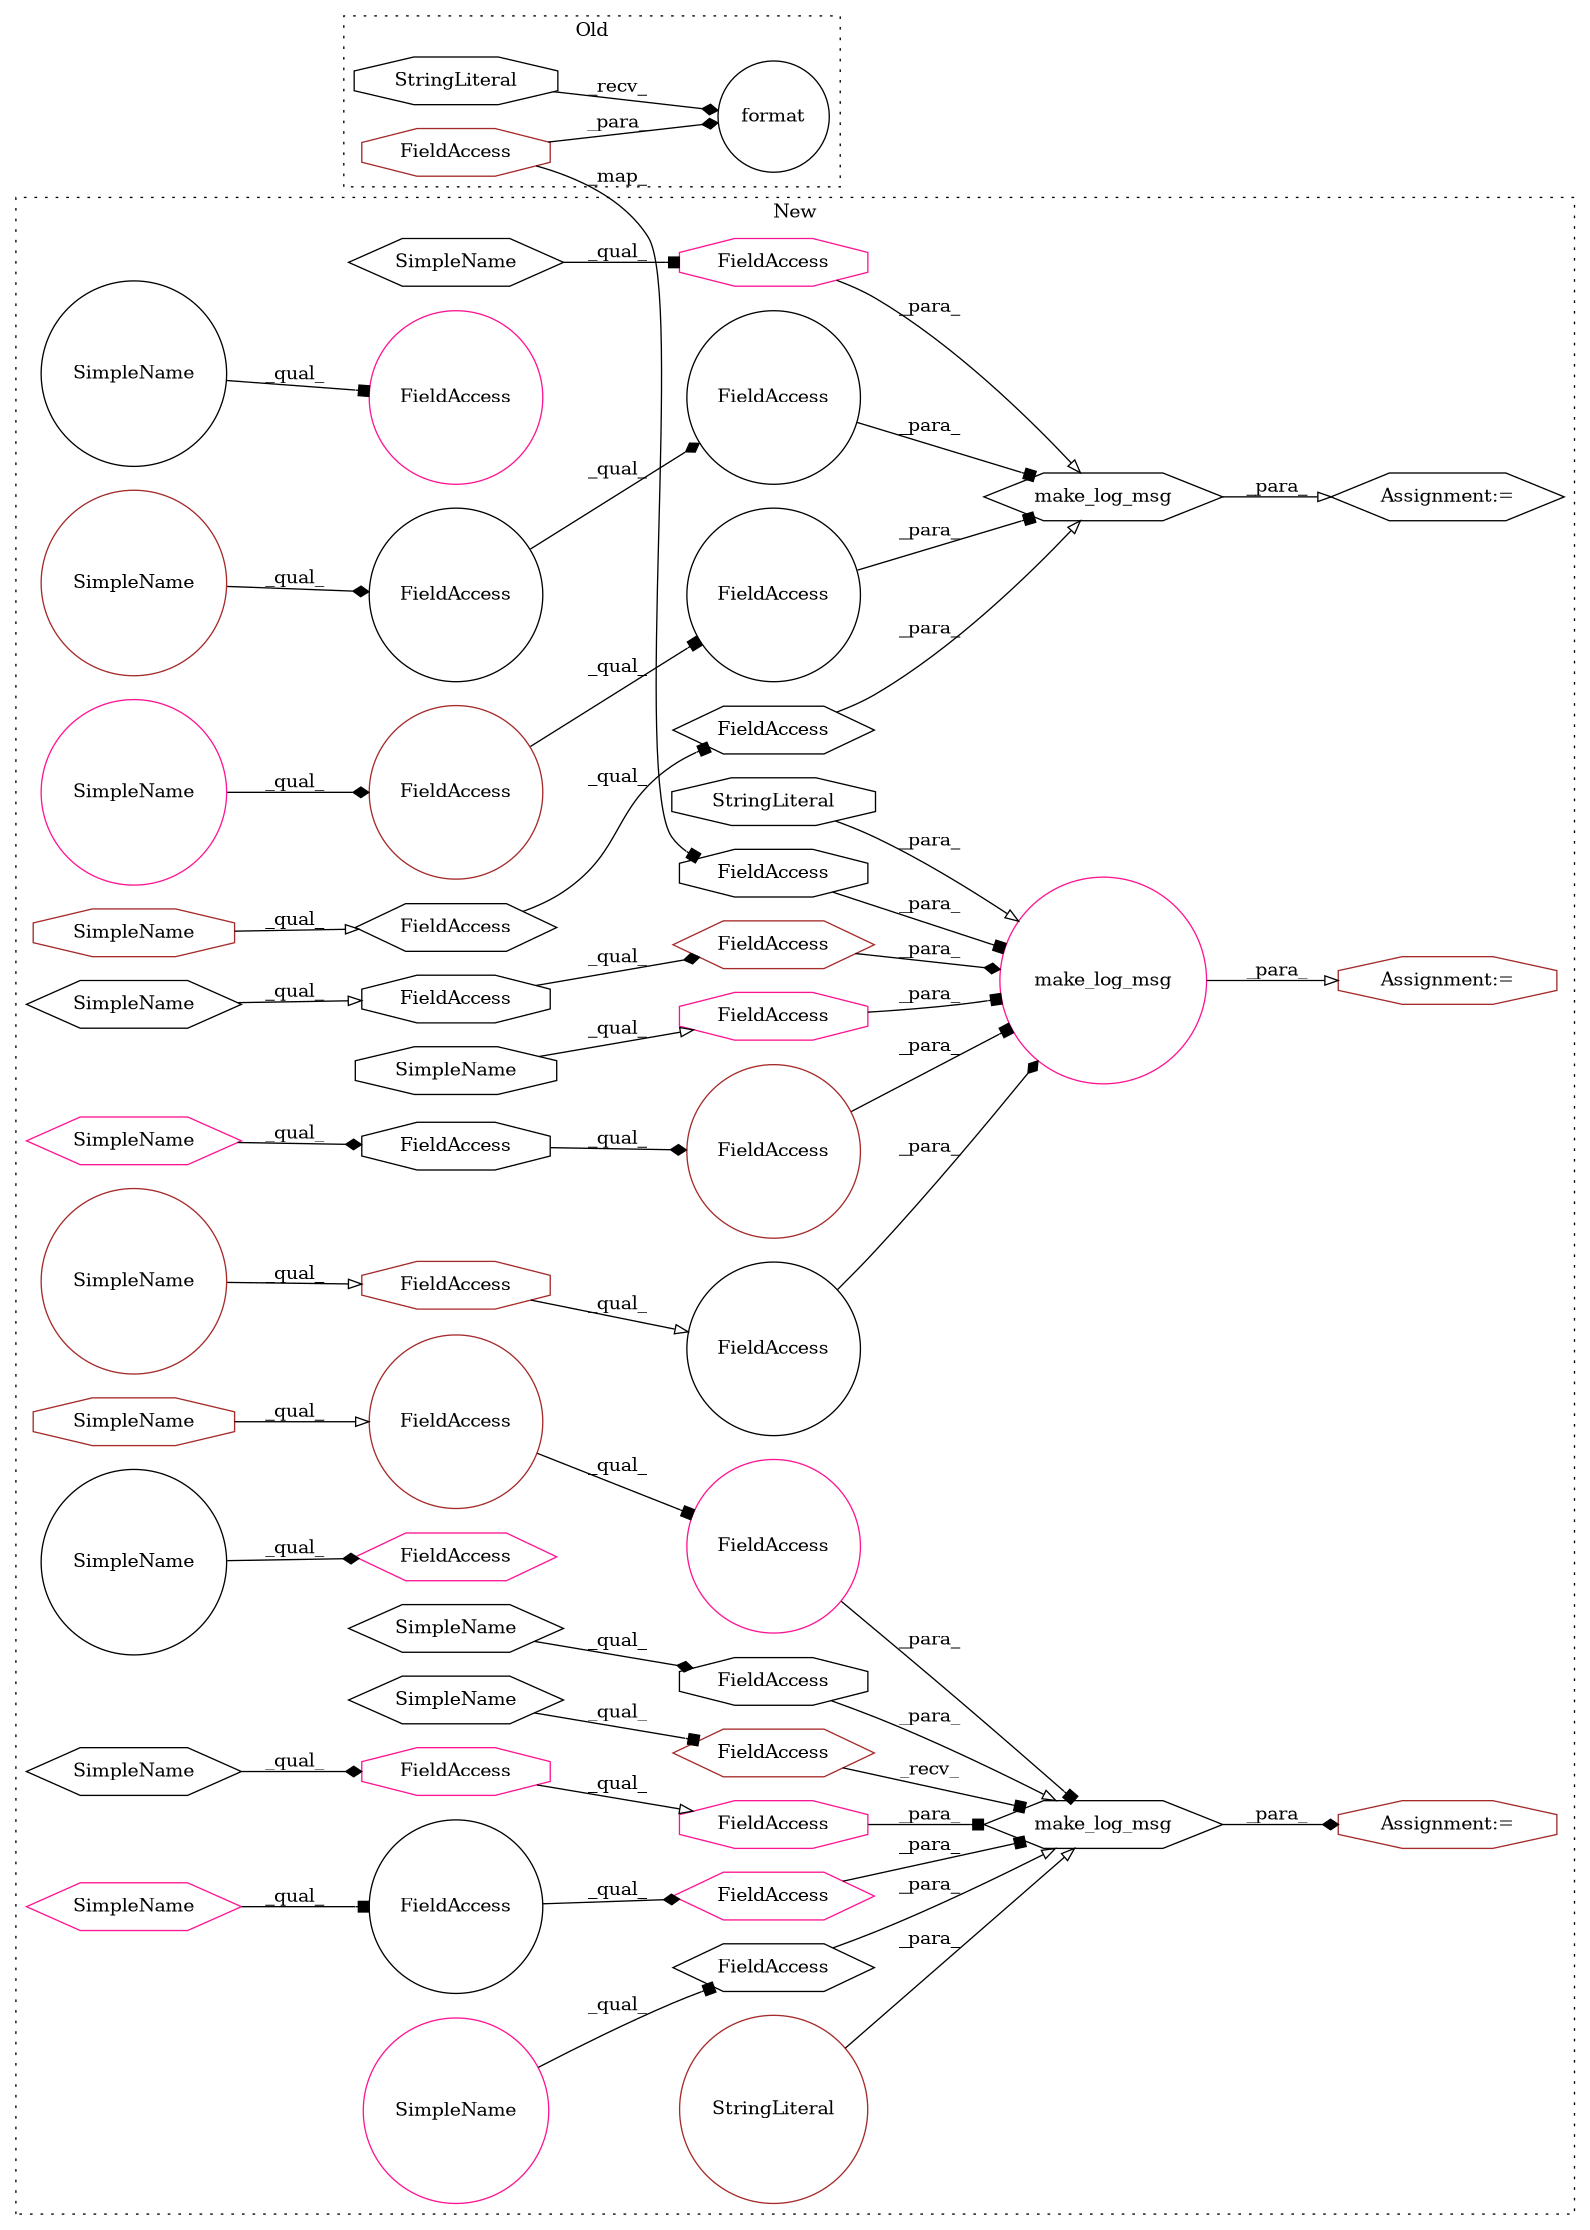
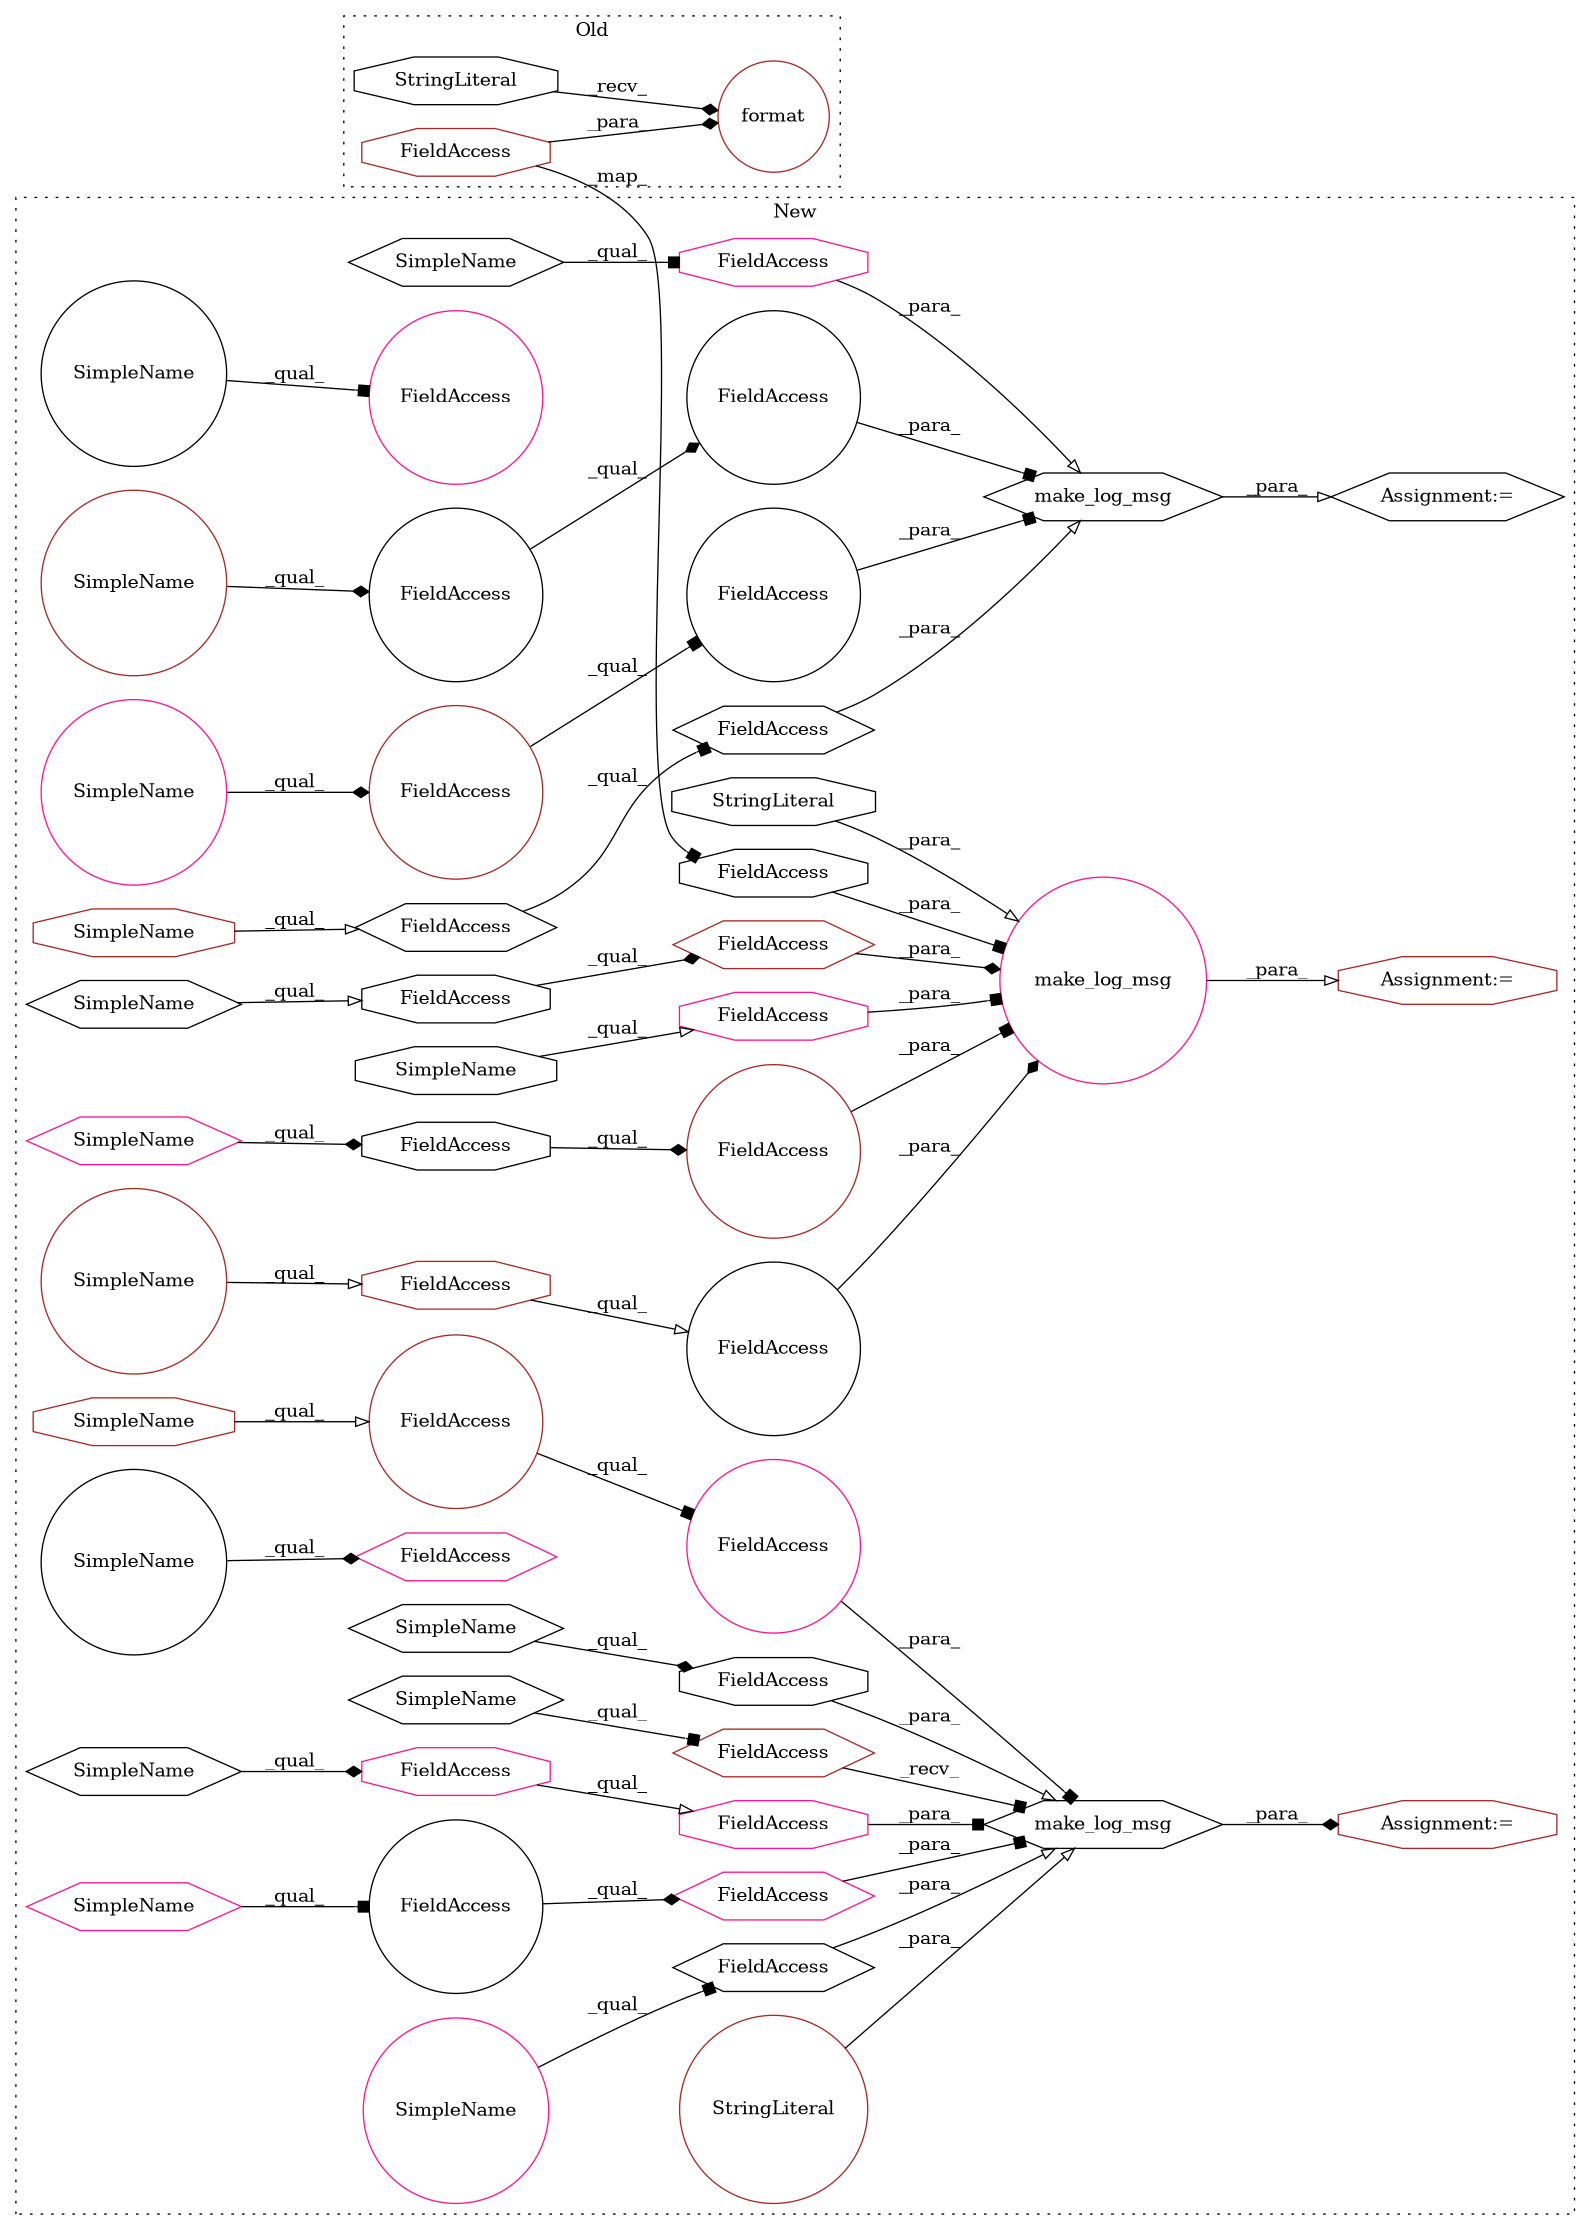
node "format": color black -> brown
